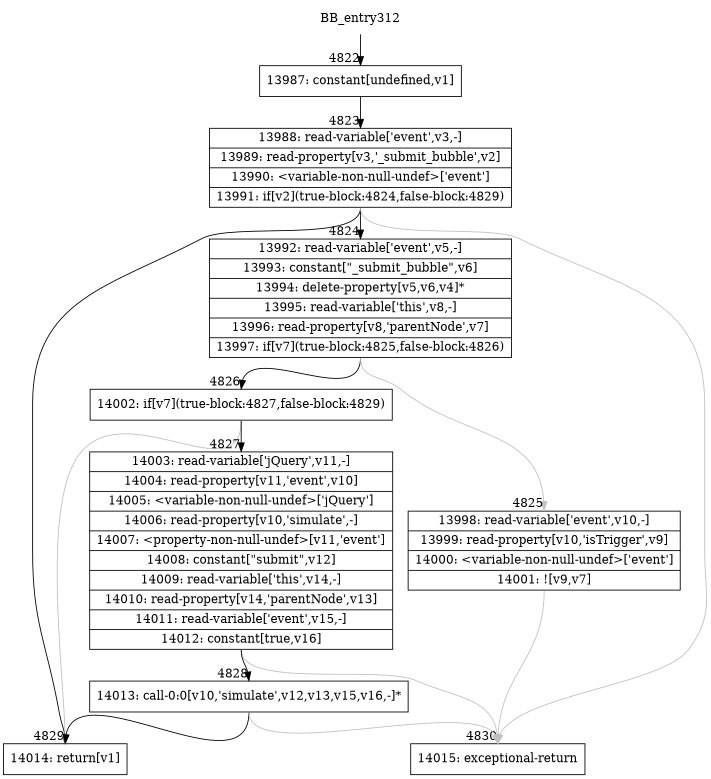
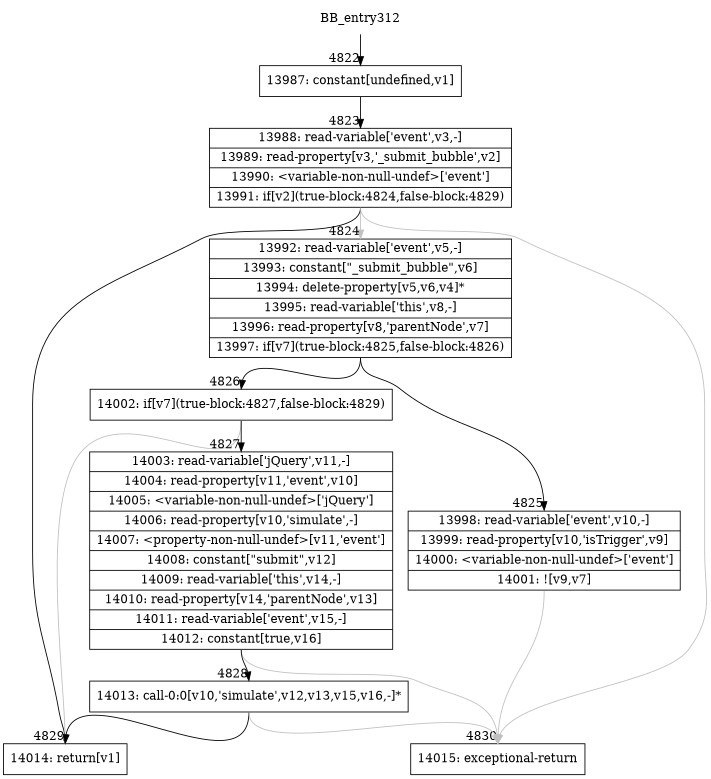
edge "13988: read-variable['event',v3,-]" -> "13992: read-variable['event',v5,-]": color black -> gray
edge "13992: read-variable['event',v5,-]" -> "13998: read-variable['event',v10,-]": color gray -> black
